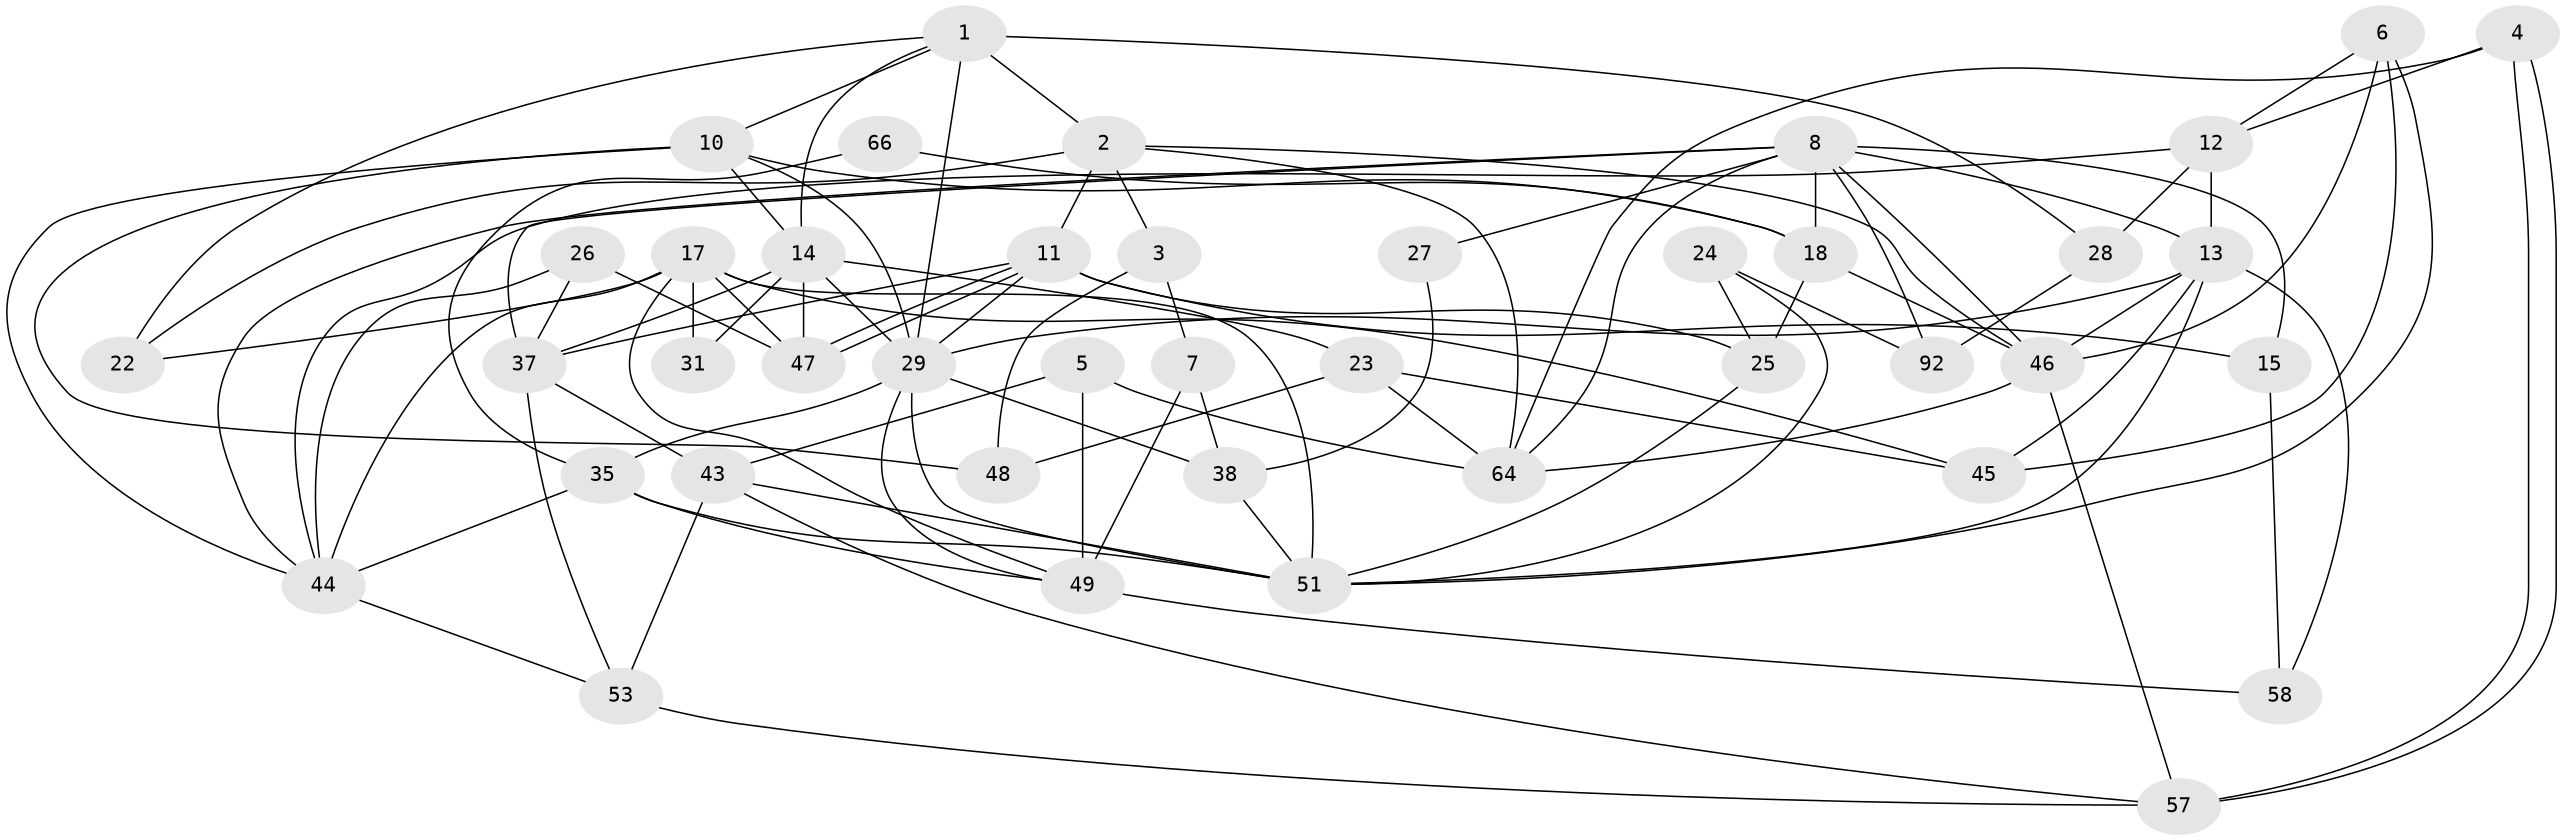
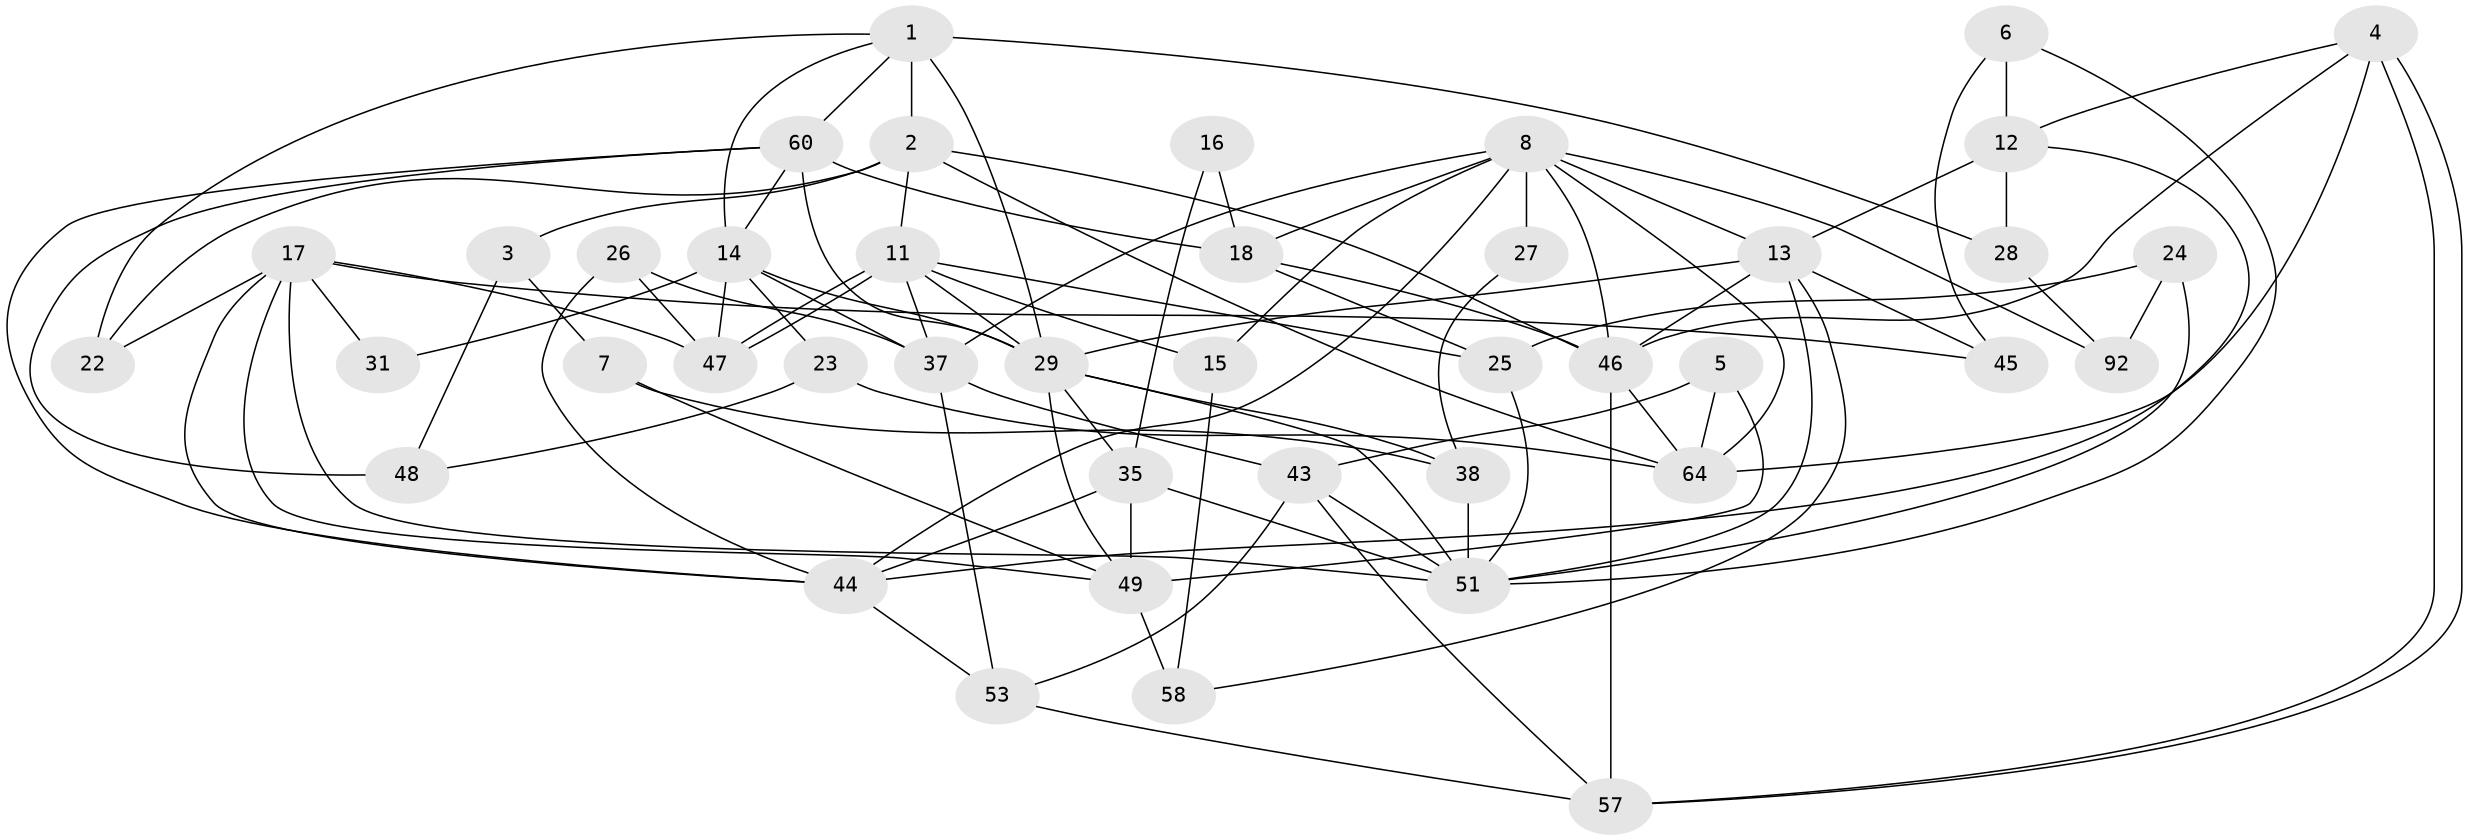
node "10": label "10" -> "60"
node "66": label "66" -> "16"
edge "6" -- "46": now "4" -- "46"
edge "23" -- "45": removed
